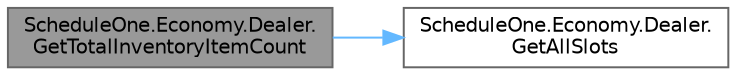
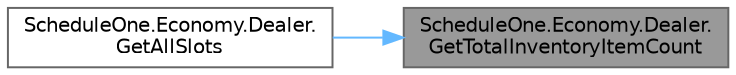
edge "ScheduleOne.Economy.Dealer. GetTotalInventoryItemCount" -> "ScheduleOne.Economy.Dealer. GetAllSlots": reversed
